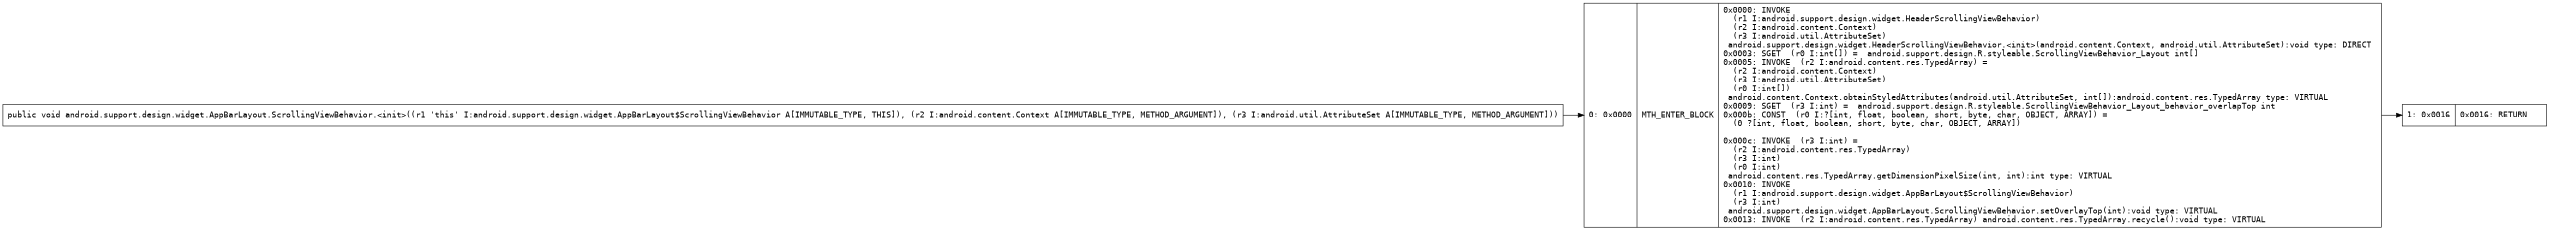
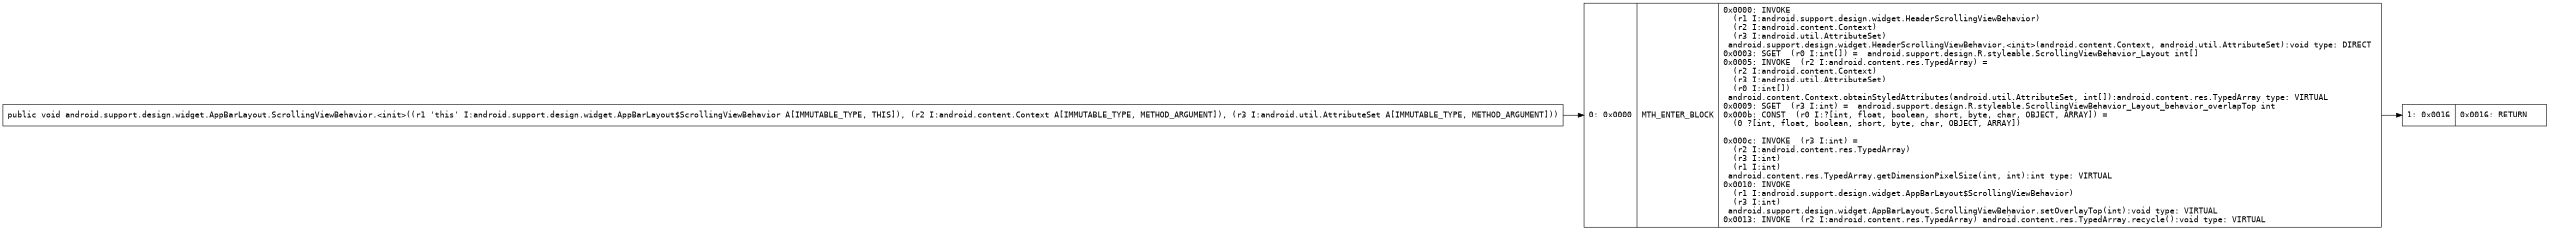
node "0: 0x0000": text "(r0 I:int)" -> "(r1 I:int)"
